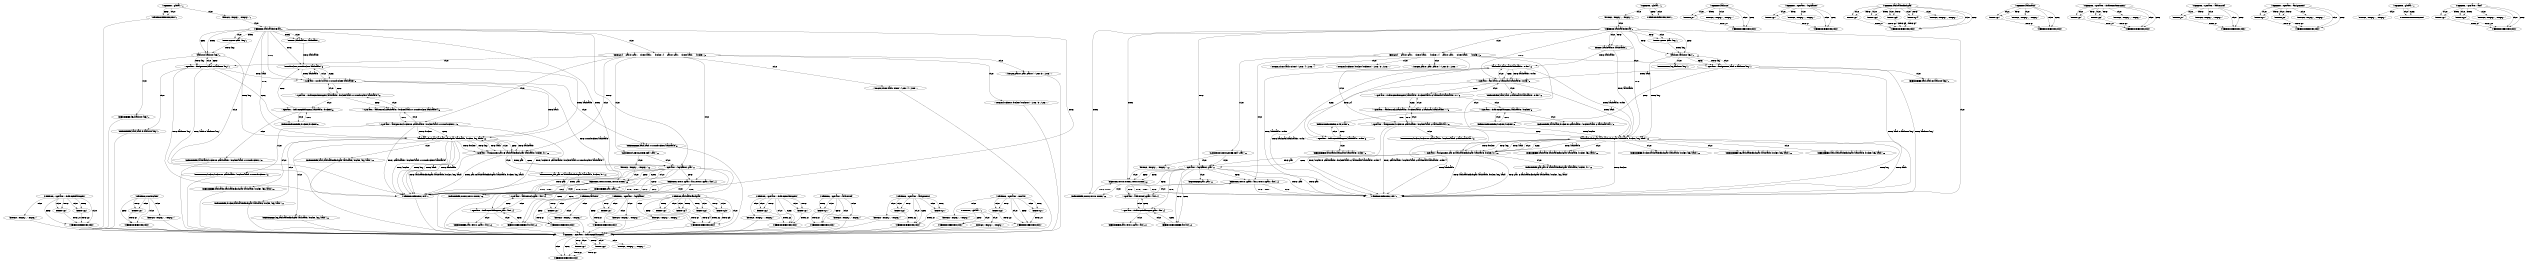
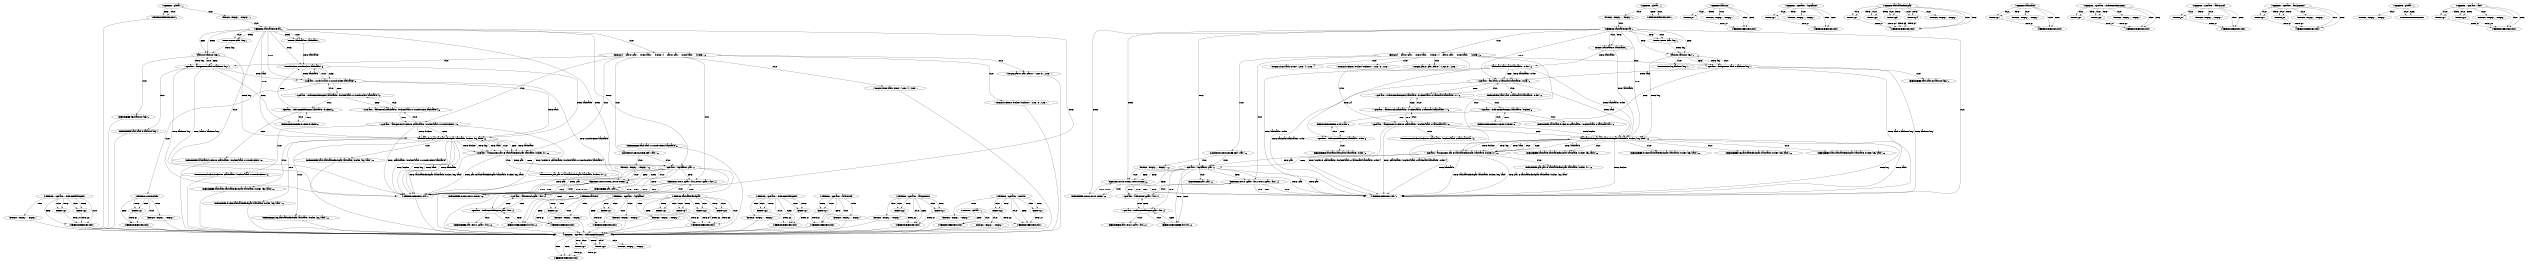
edge "(<operator>.and,hash & hashmask(hashtable->order))" -> "(hashmask,hashmask(hashtable->order))": removed, label "AST:"
edge "(<operator>.indirectFieldAccess,hashtable->order)" -> "(hashmask,hashmask(hashtable->order))": removed, label "CFG:"
edge "(<operator>.modulo,hash % num_buckets(hashtable))" -> "(IDENTIFIER,hash,hash % num_buckets(hashtable))": now "(<operator>.modulo,hash % num_buckets(hashtable))" -> "(METHOD,num_buckets)"
